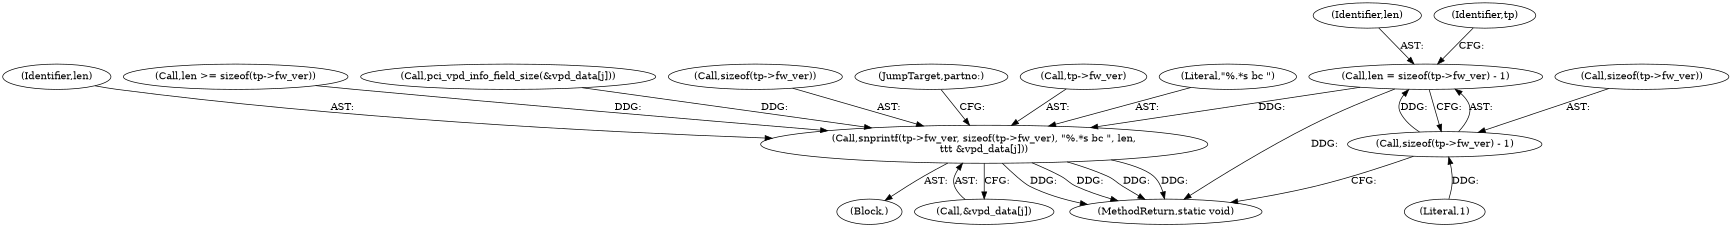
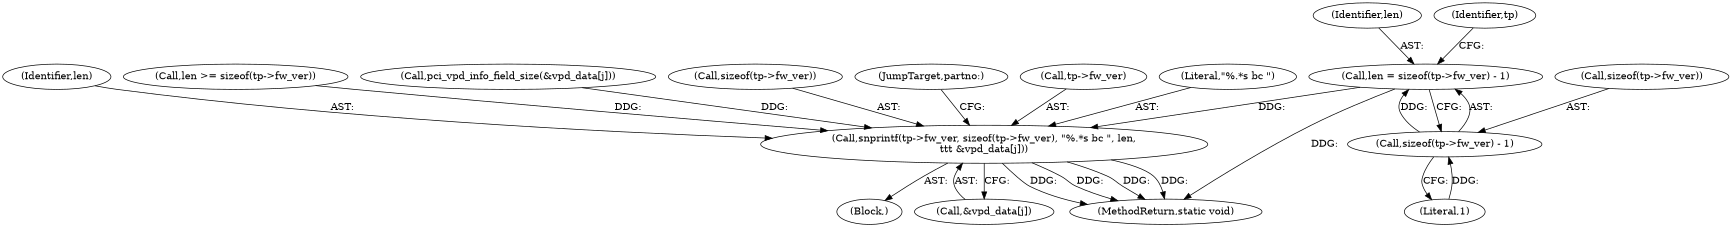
edge "(Call,sizeof(tp->fw_ver) - 1)" -> "(MethodReturn,static void)": now "(Call,sizeof(tp->fw_ver) - 1)" -> "(Literal,1)"
